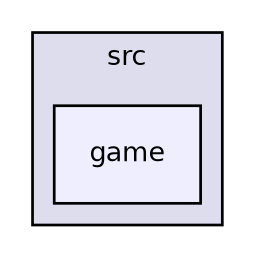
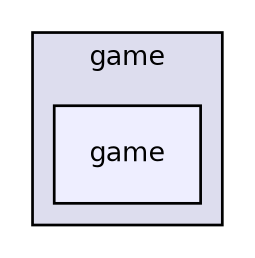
cluster "src": label "src" -> "game"
